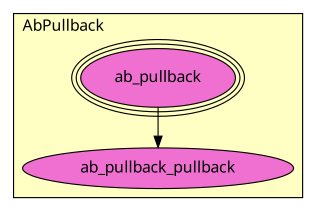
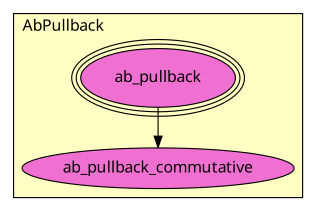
node "ab_pullback_pullback": label "ab_pullback_pullback" -> "ab_pullback_commutative"
